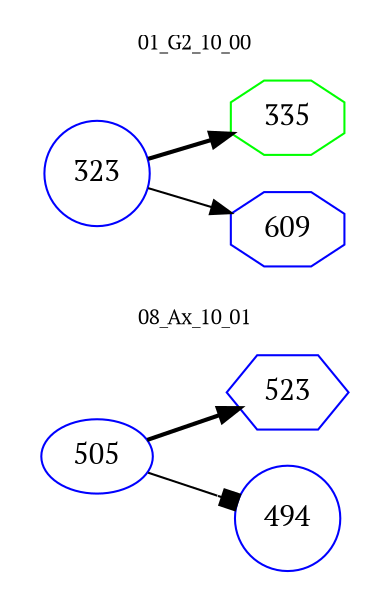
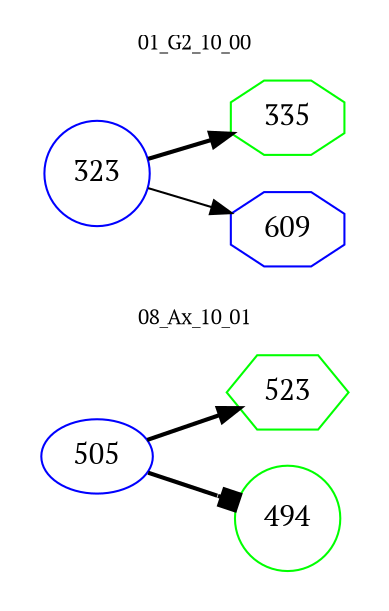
node "523": color blue -> green
edge "505" -> "494": style solid -> bold
node "494": color blue -> green
